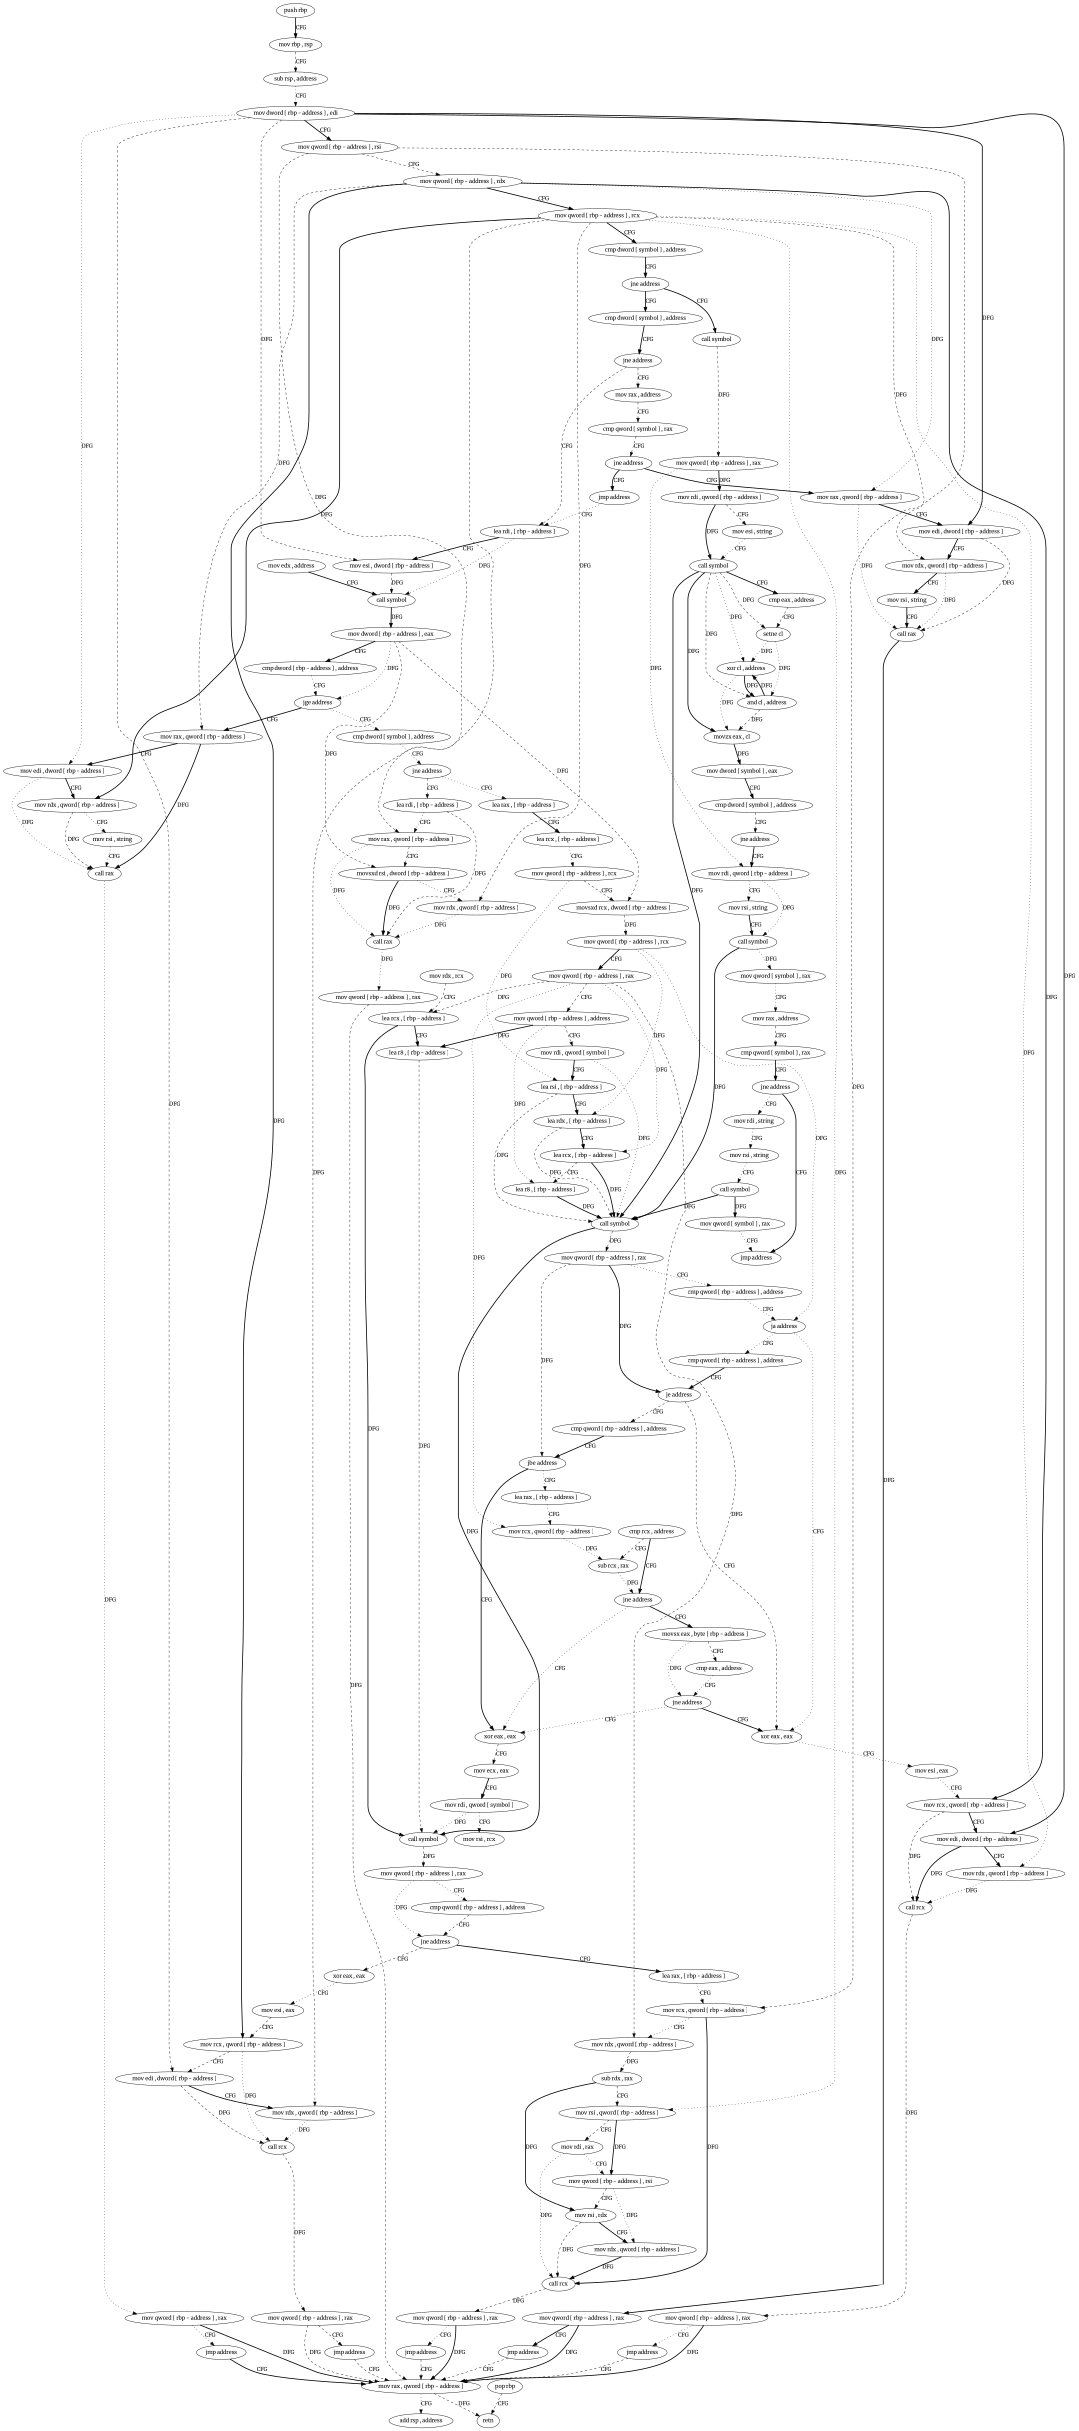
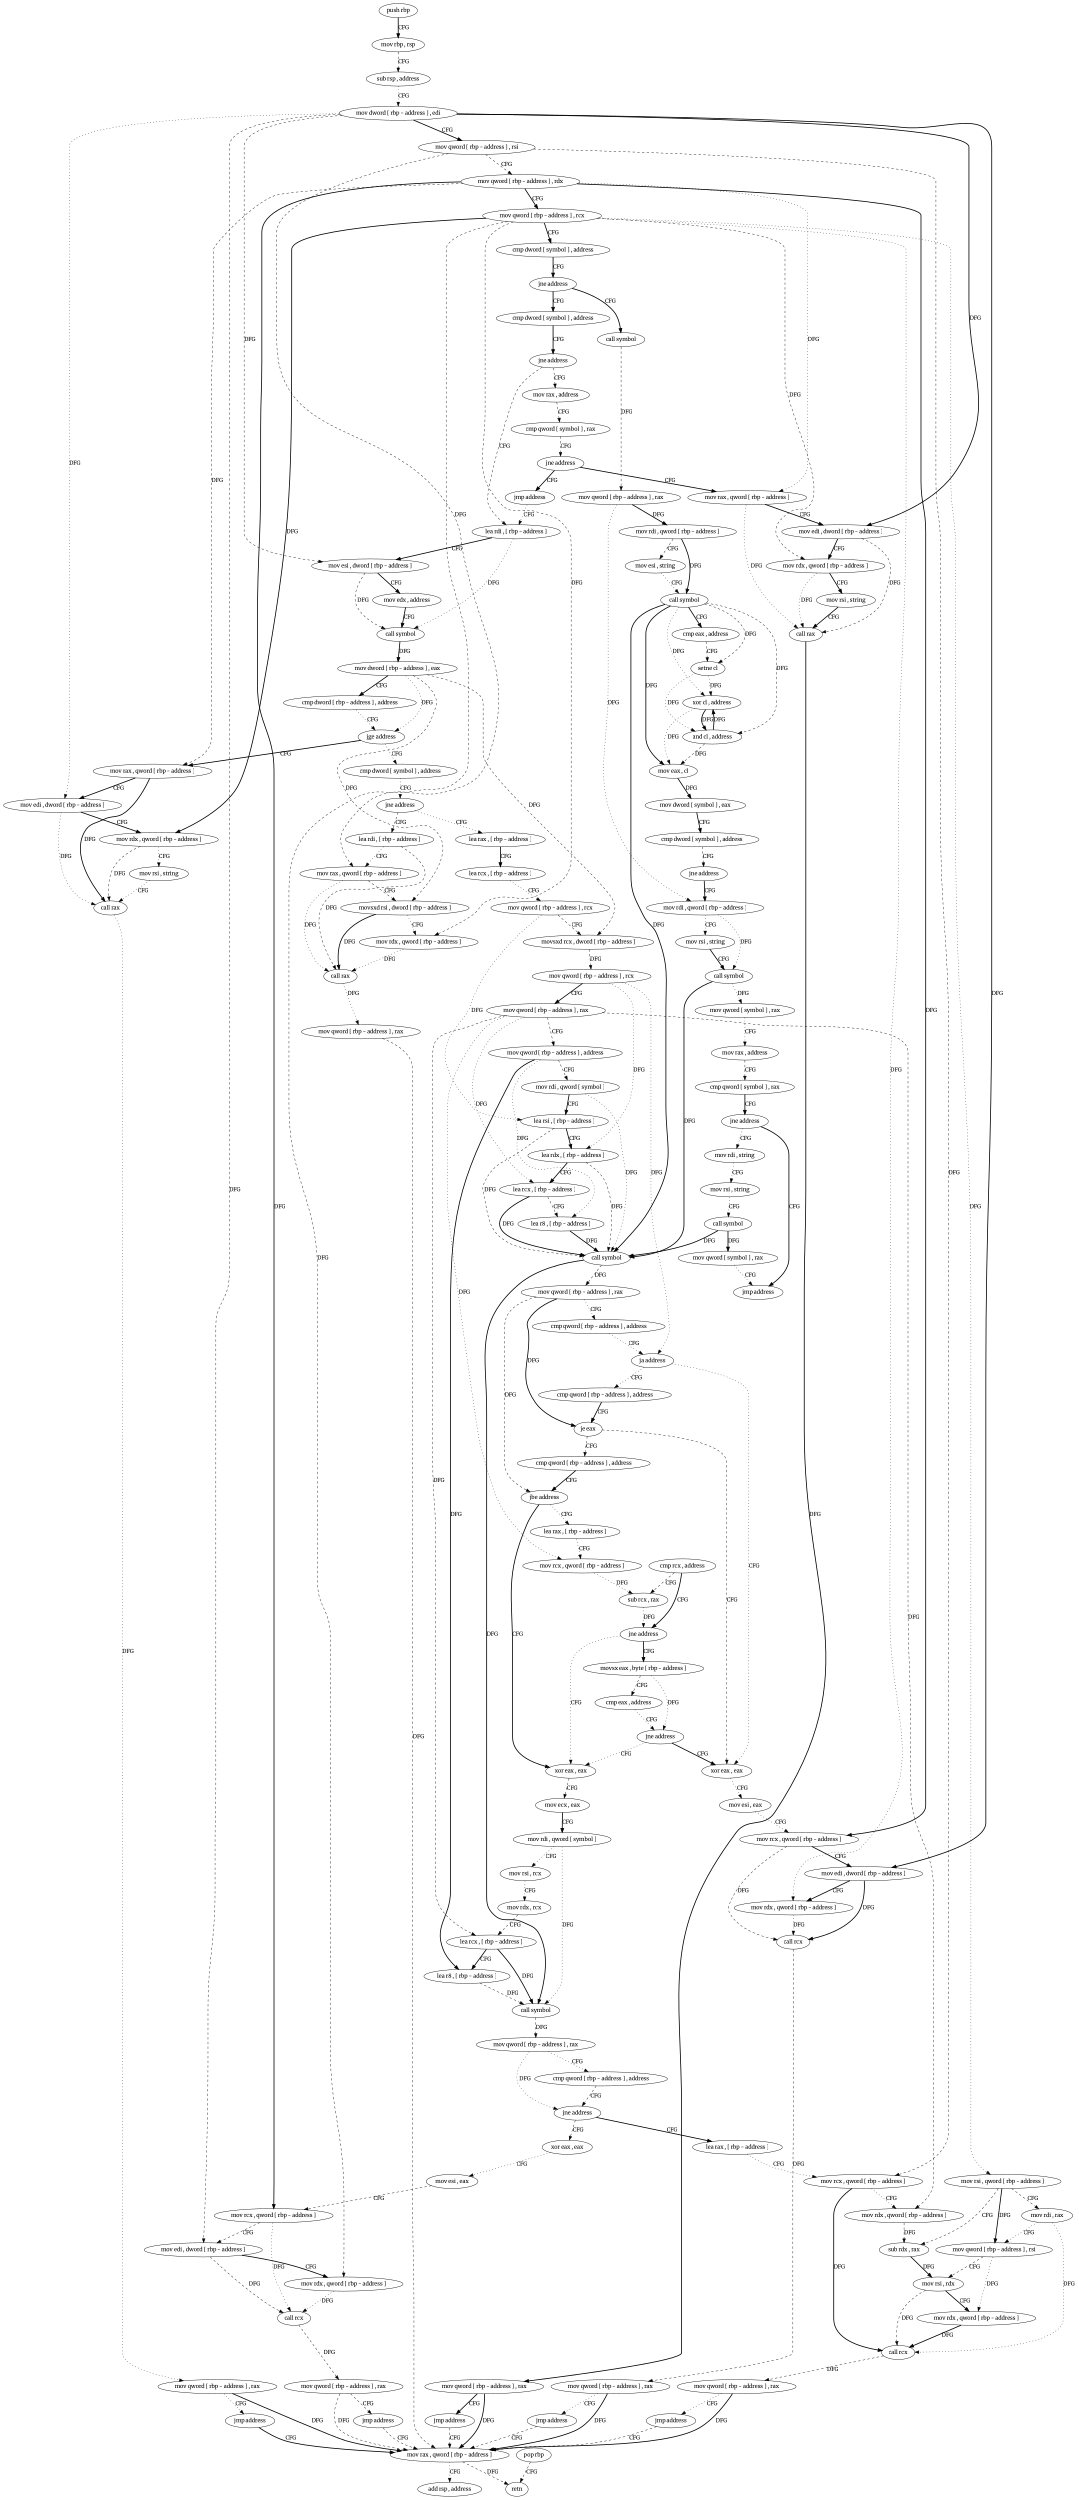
edge "mov esi , dword [ rbp - address ]" -> "mov edx , address": added, label "CFG"
node "movzx eax , cl": label "movzx eax , cl" -> "mov eax , cl"
node "je address": label "je address" -> "je eax"
edge "mov rsi , rcx" -> "mov rdx , rcx": added, label "CFG"
edge "sub rdx , rax" -> "mov rsi , qword [ rbp - address ]": reversed
